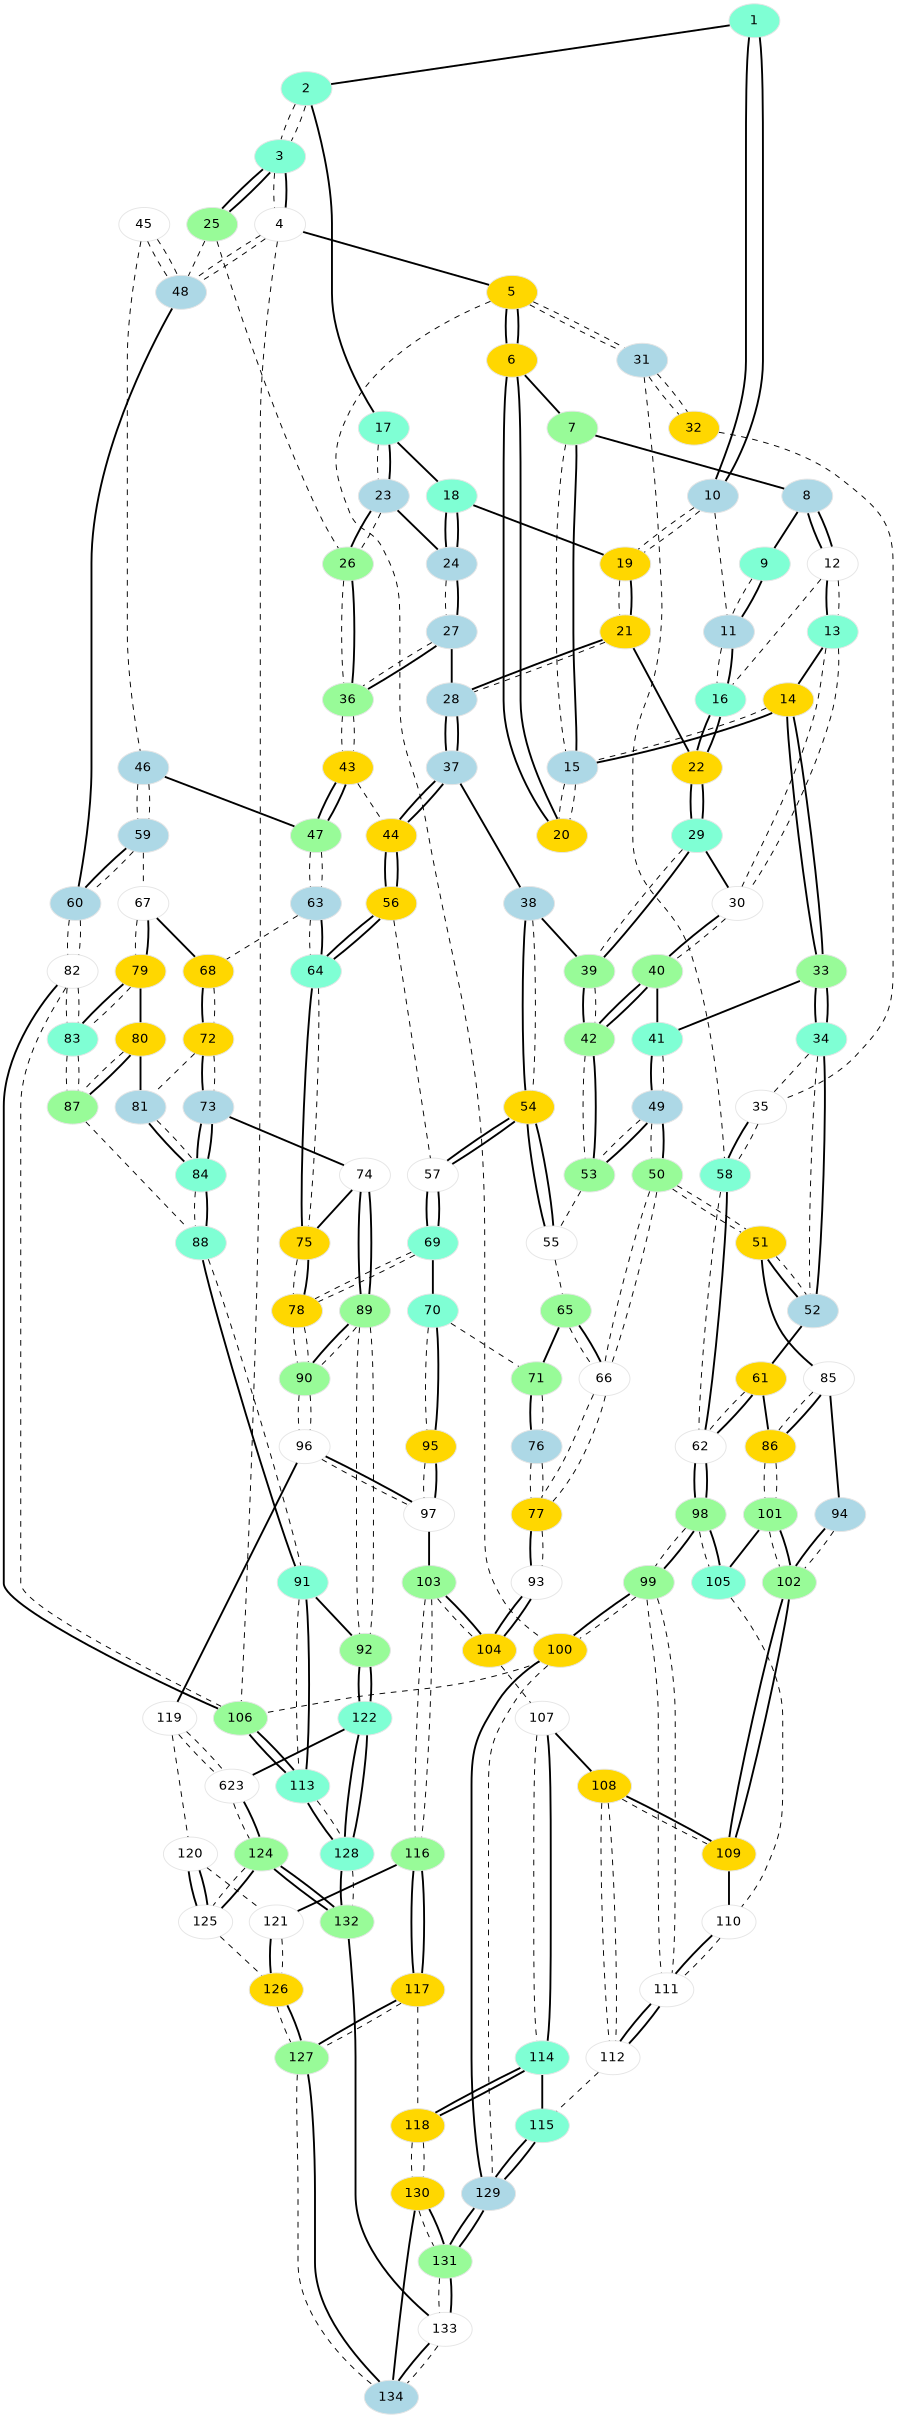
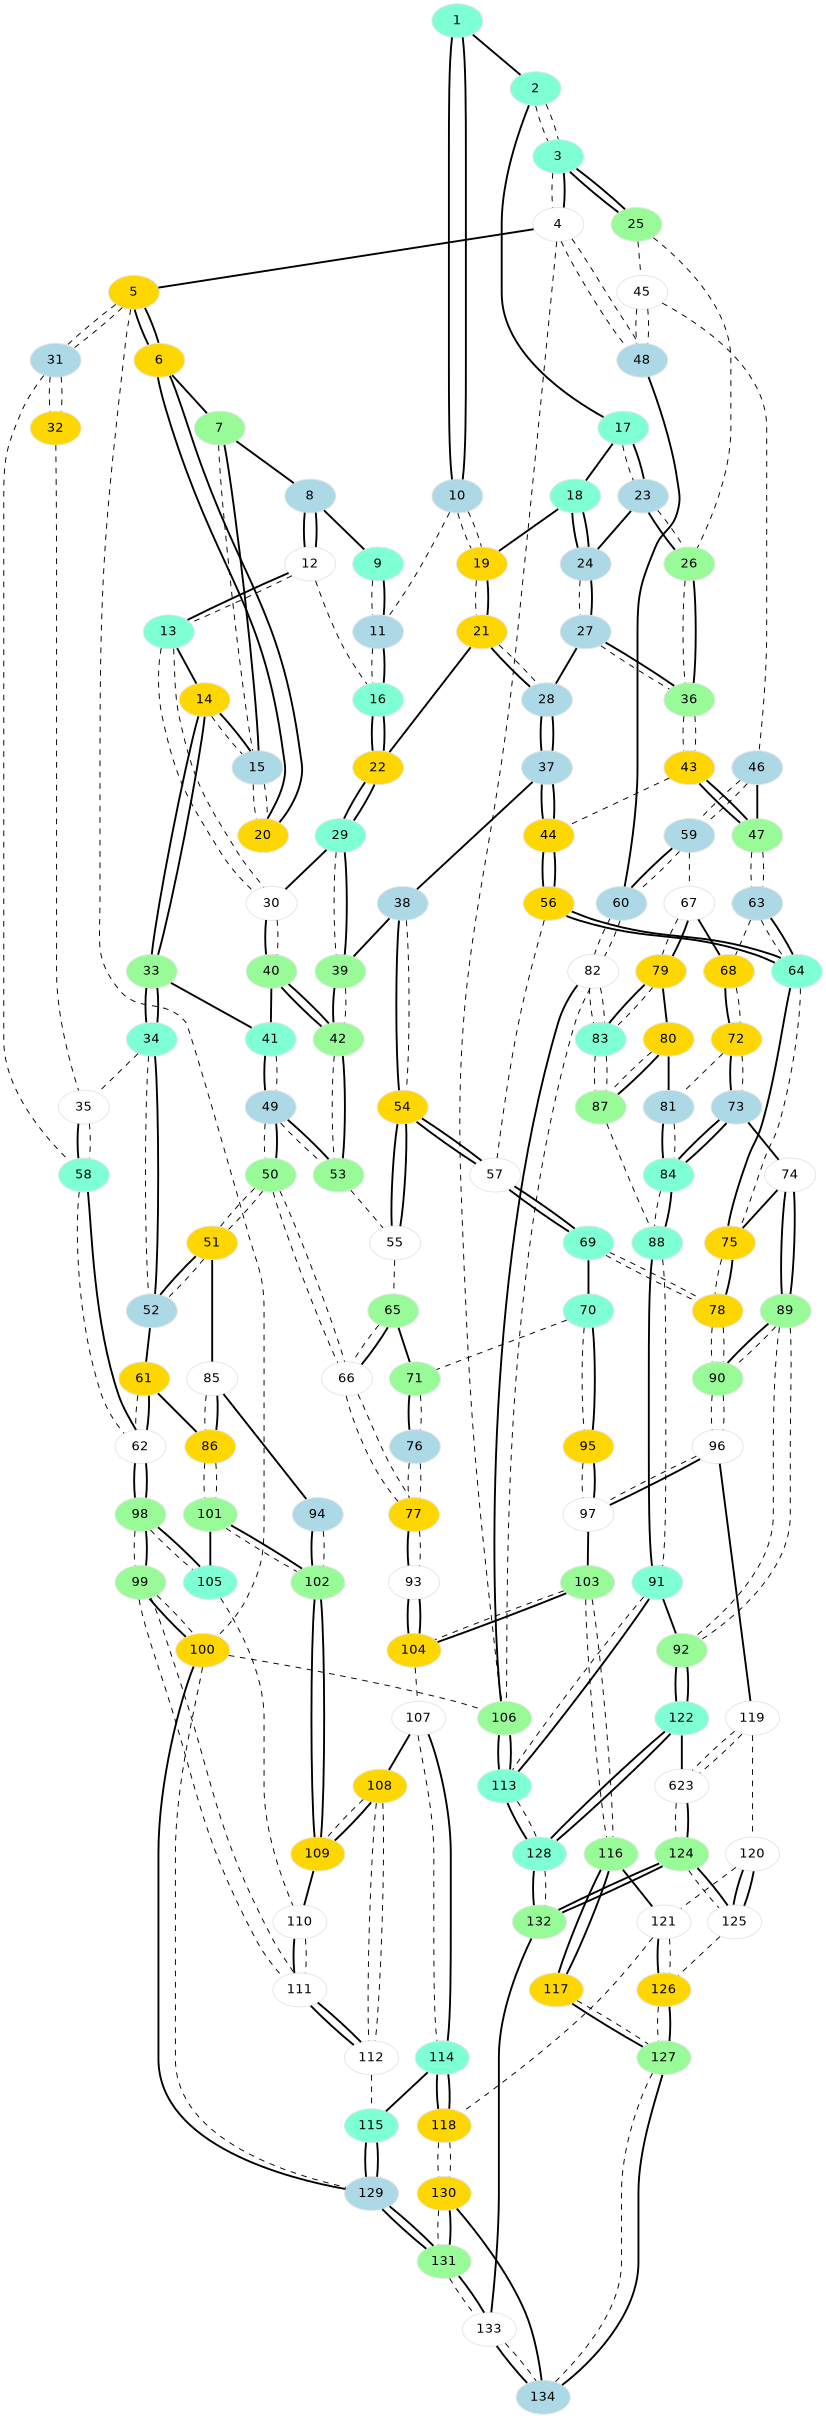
edge "25" -- "48": now "25" -- "45"
edge "117" -- "118": now "121" -- "118"
